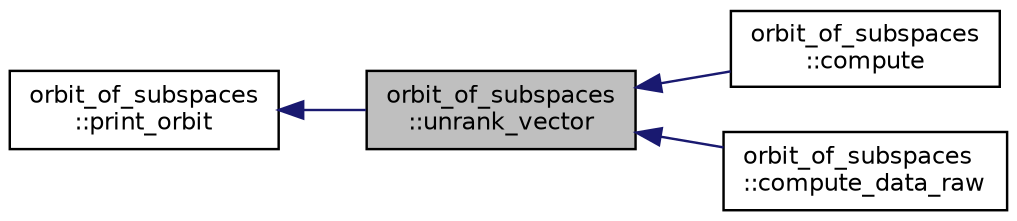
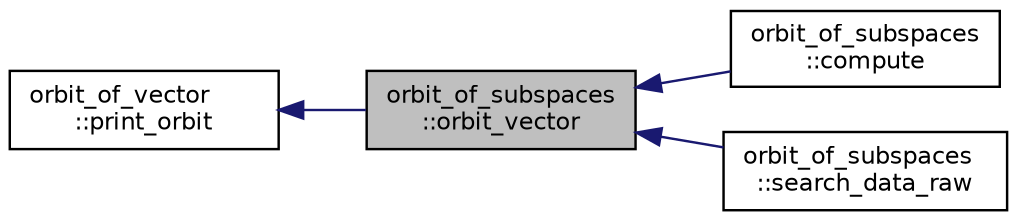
node "orbit_of_subspaces ::print_orbit": label "orbit_of_subspaces ::print_orbit" -> "orbit_of_vector ::print_orbit"
node "orbit_of_subspaces ::unrank_vector": label "orbit_of_subspaces ::unrank_vector" -> "orbit_of_subspaces ::orbit_vector"
node "orbit_of_subspaces ::compute_data_raw": label "orbit_of_subspaces ::compute_data_raw" -> "orbit_of_subspaces ::search_data_raw"
